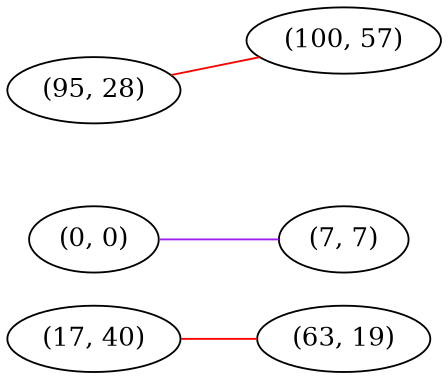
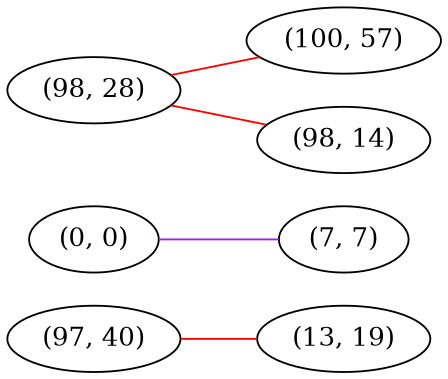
node "(95, 28)": label "(95, 28)" -> "(98, 28)"
node "(98, 14)": added
node "(17, 40)": label "(17, 40)" -> "(97, 40)"
node "(63, 19)": label "(63, 19)" -> "(13, 19)"
